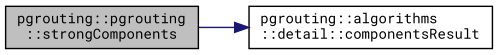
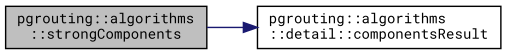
node "pgrouting::pgrouting ::strongComponents": label "pgrouting::pgrouting ::strongComponents" -> "pgrouting::algorithms ::strongComponents"
